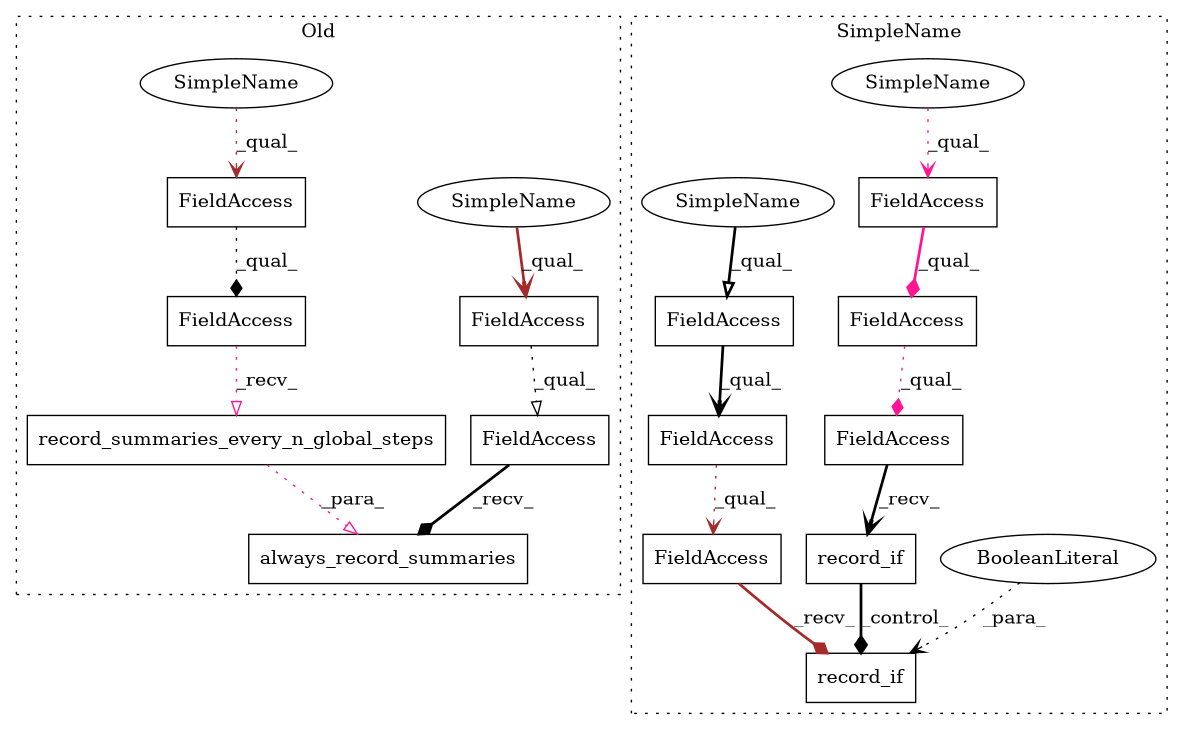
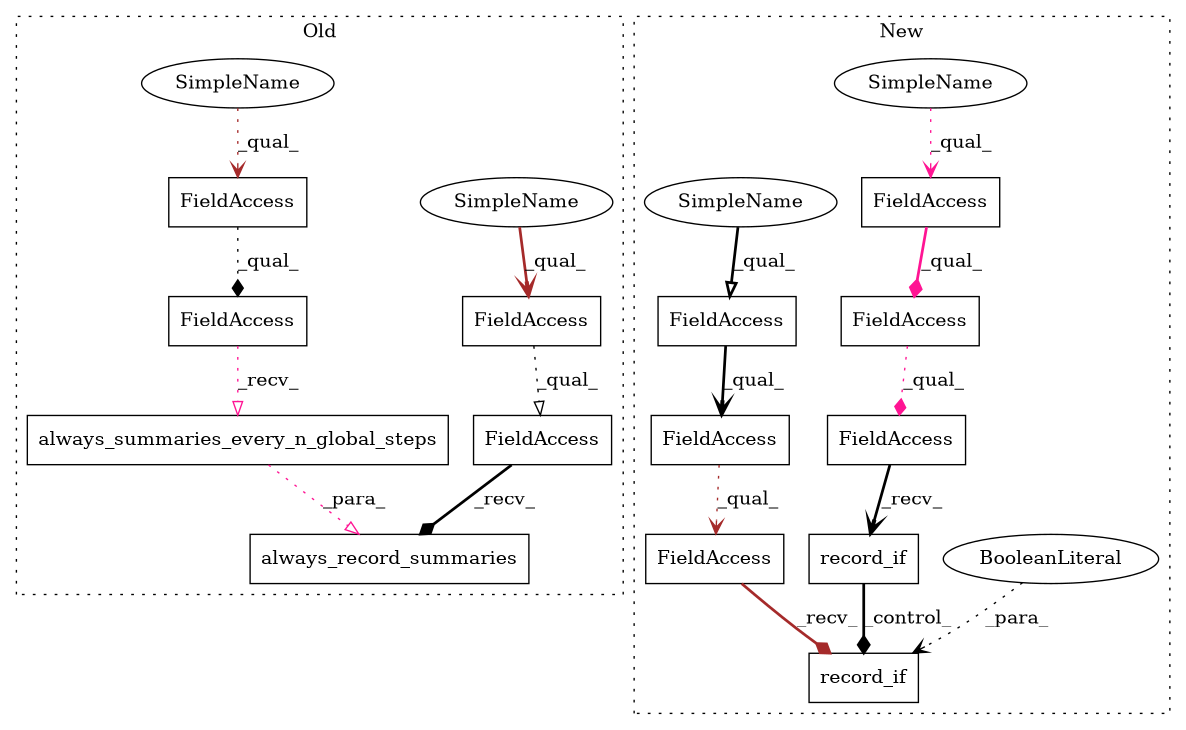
cluster "SimpleName": label "SimpleName" -> "New"
node "record_summaries_every_n_global_steps": label "record_summaries_every_n_global_steps" -> "always_summaries_every_n_global_steps"
